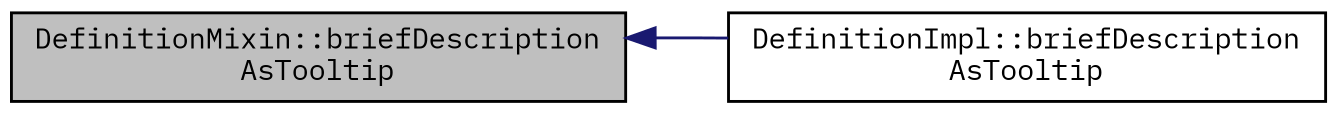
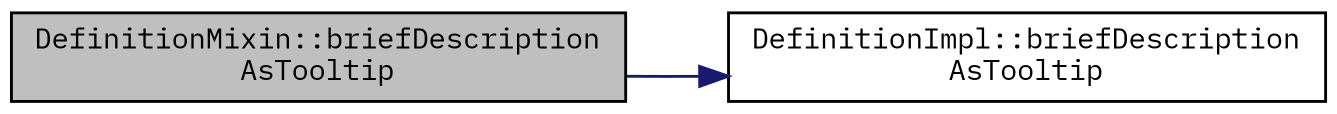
edge "DefinitionImpl::briefDescription AsTooltip" -> "DefinitionMixin::briefDescription AsTooltip": reversed
